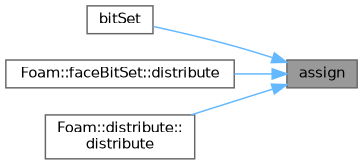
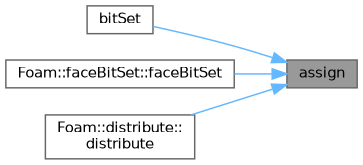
node "Foam::faceBitSet::distribute": label "Foam::faceBitSet::distribute" -> "Foam::faceBitSet::faceBitSet"
